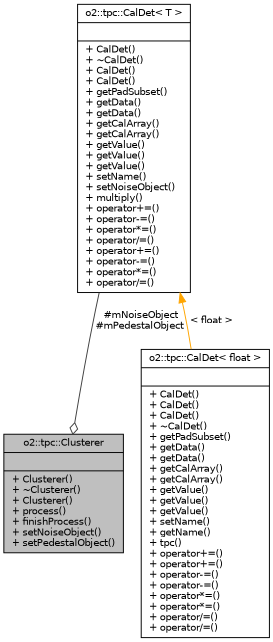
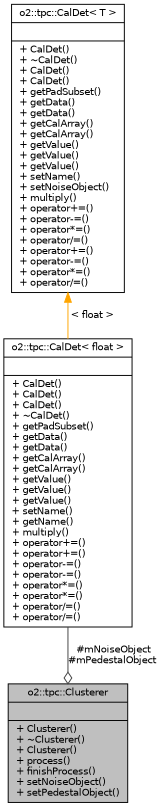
edge "o2::tpc::CalDet< T >" -> "o2::tpc::Clusterer": now "o2::tpc::CalDet< float >" -> "o2::tpc::Clusterer"
node "o2::tpc::CalDet< float >": text "+ tpc()" -> "+ multiply()"
